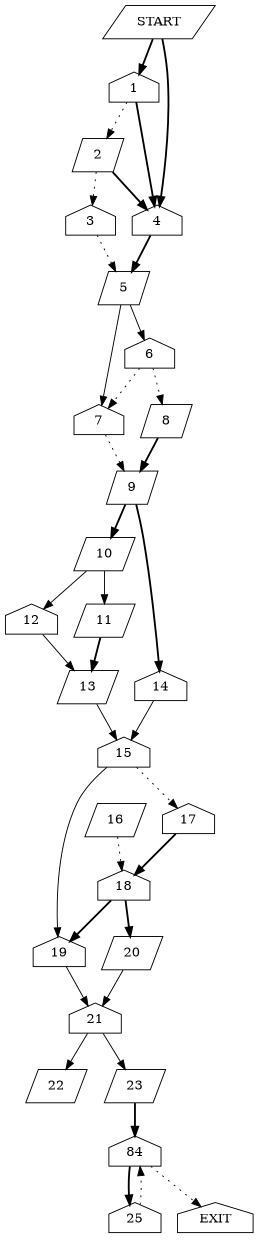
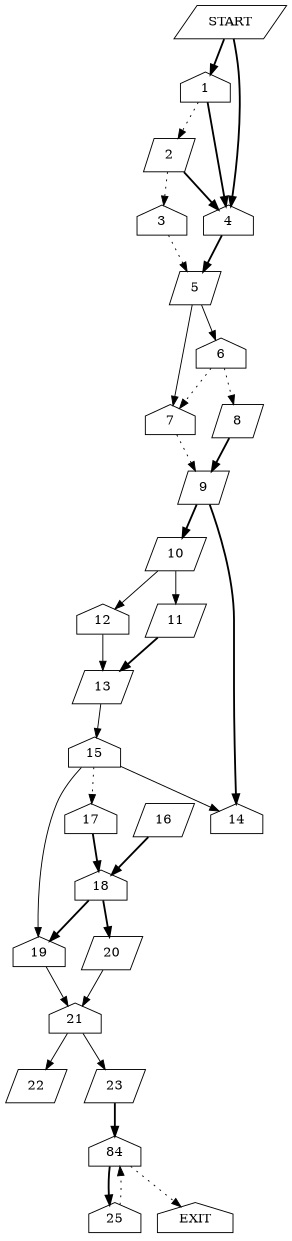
edge "14" -> "15": reversed
edge "16" -> "18": style dotted -> bold
